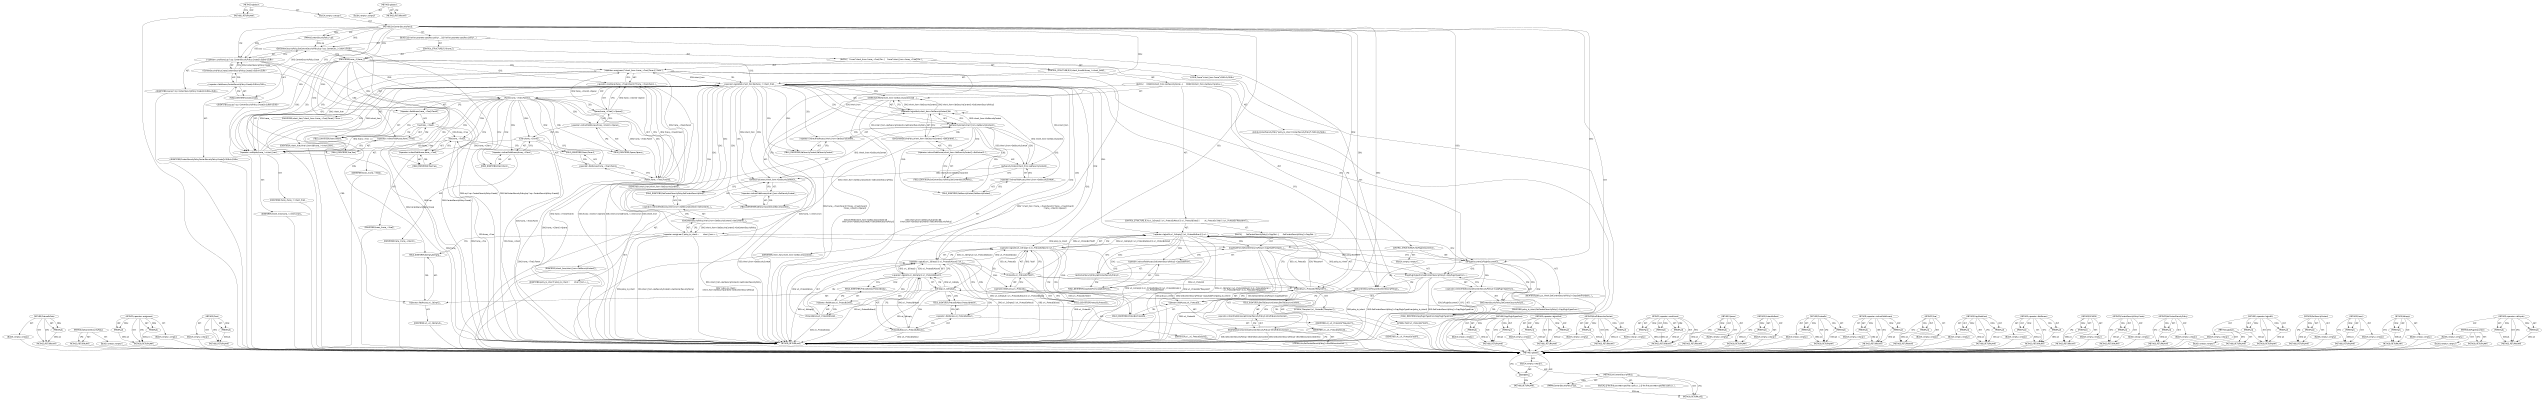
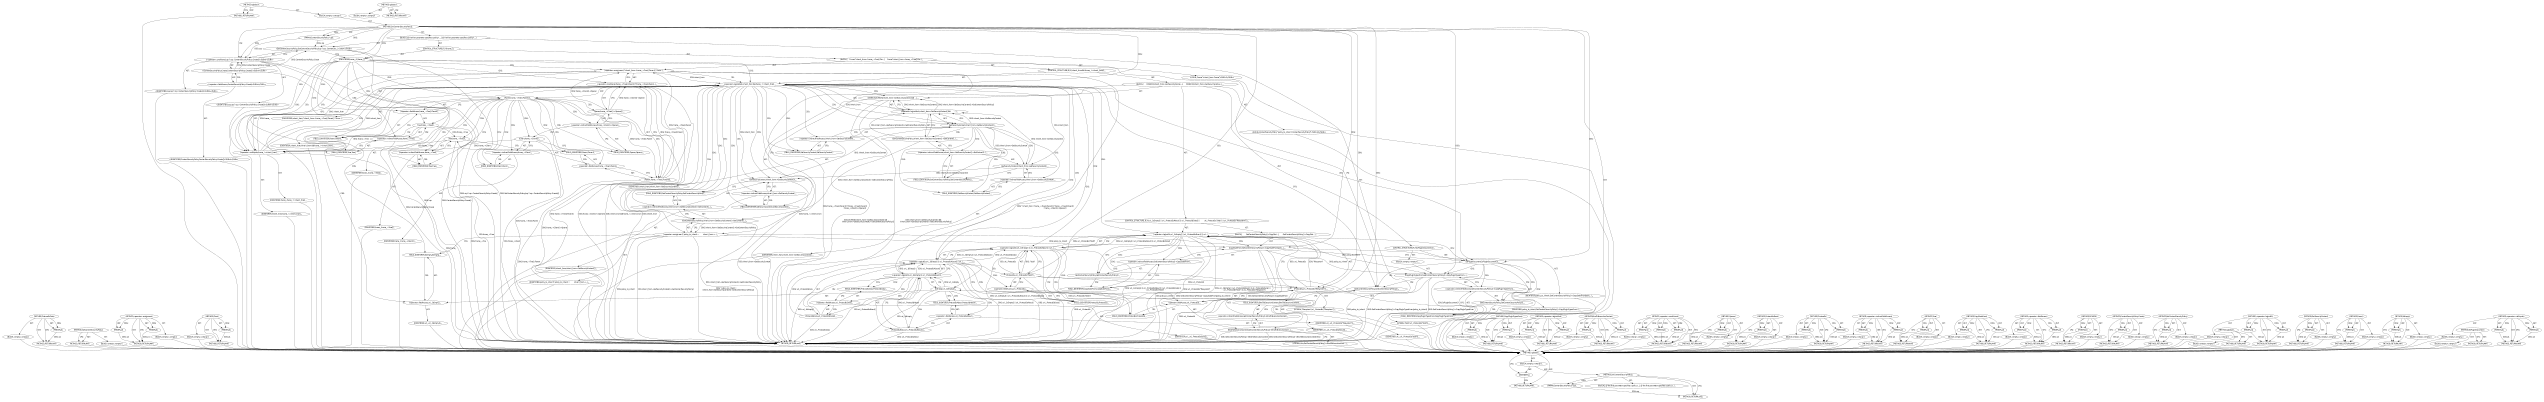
node "(FIELD_IDENTIFIER,Create,Create)": removed
